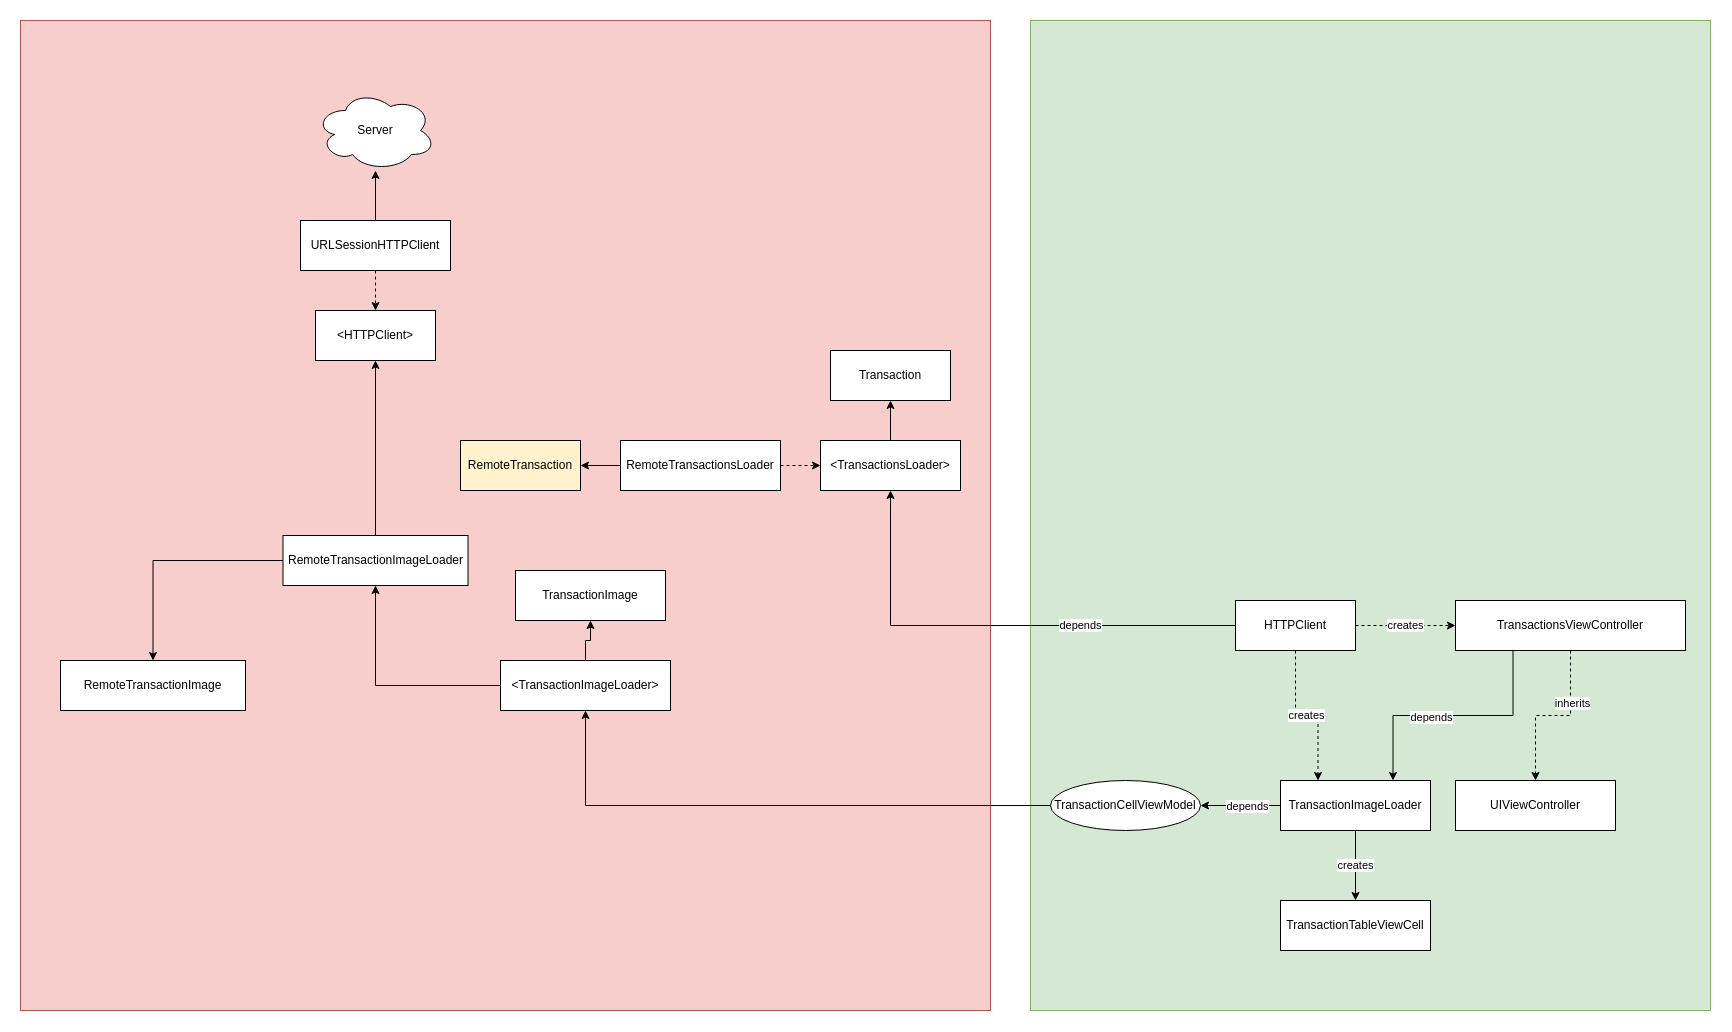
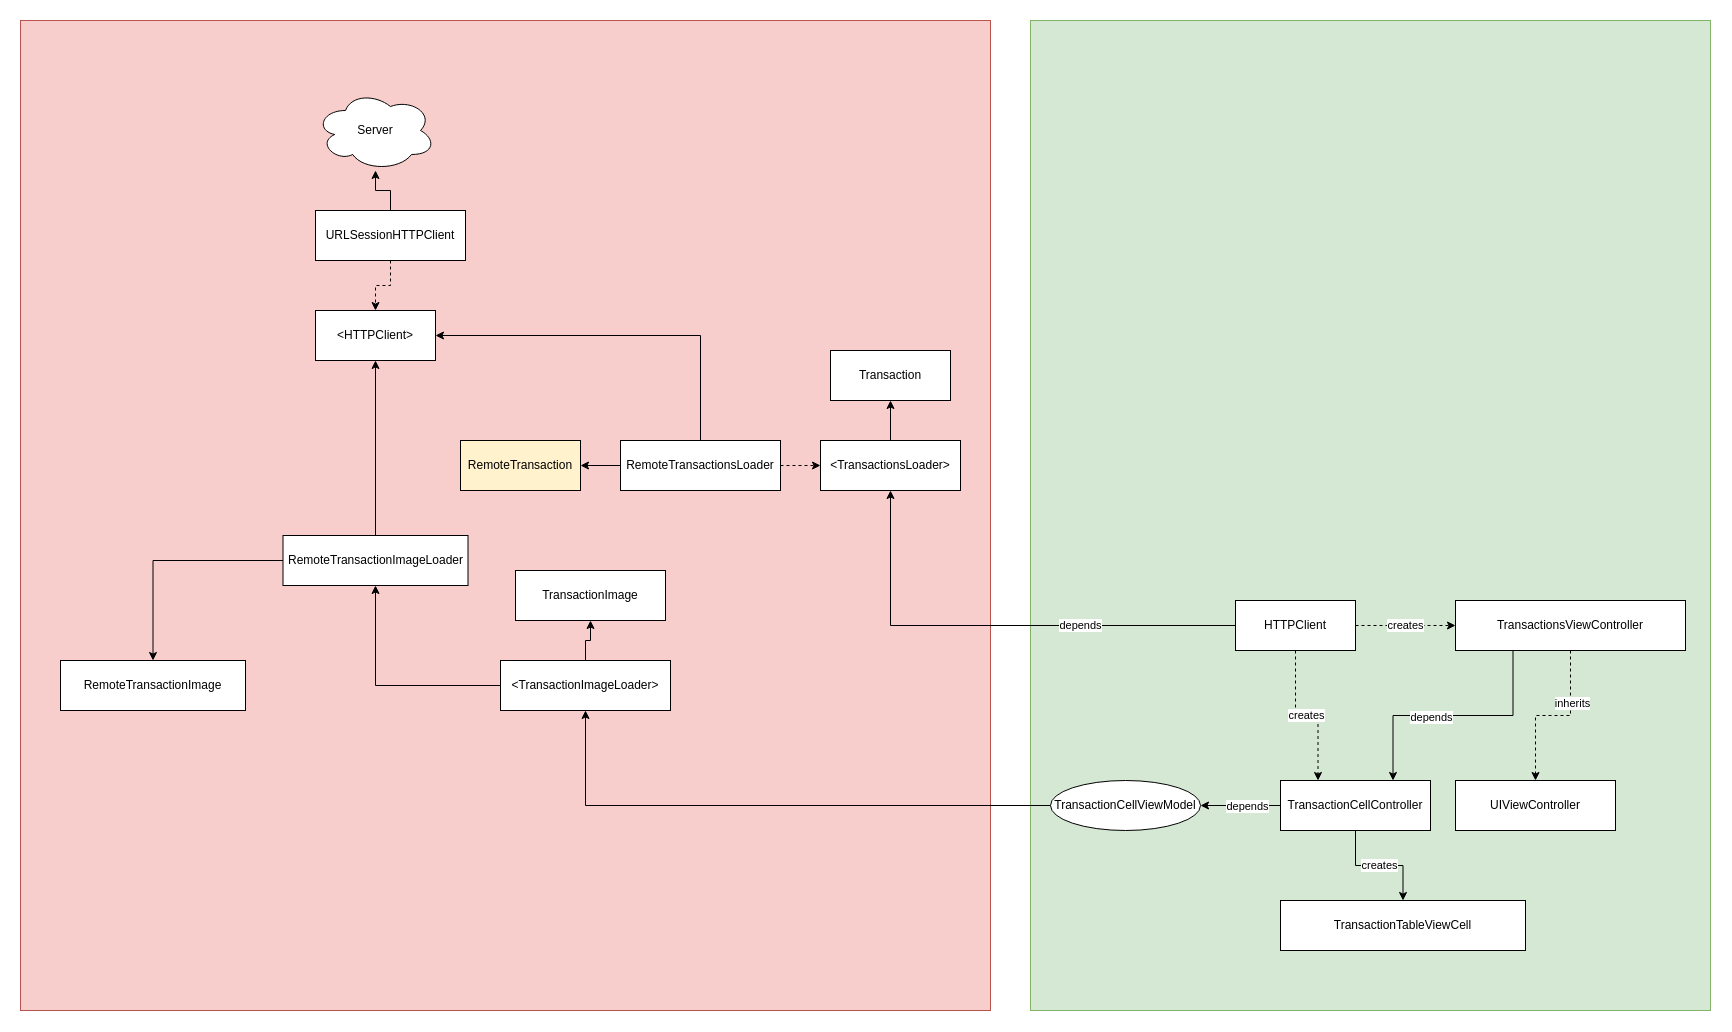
node "URLSessionHTTPClient": moved (376, 246) -> (391, 236)
edge "RemoteTransactionsLoader" -> "<HTTPClient>": added
node "TransactionImageLoader": label "TransactionImageLoader" -> "TransactionCellController"
node "TransactionTableViewCell": size 150x50 -> 245x50
